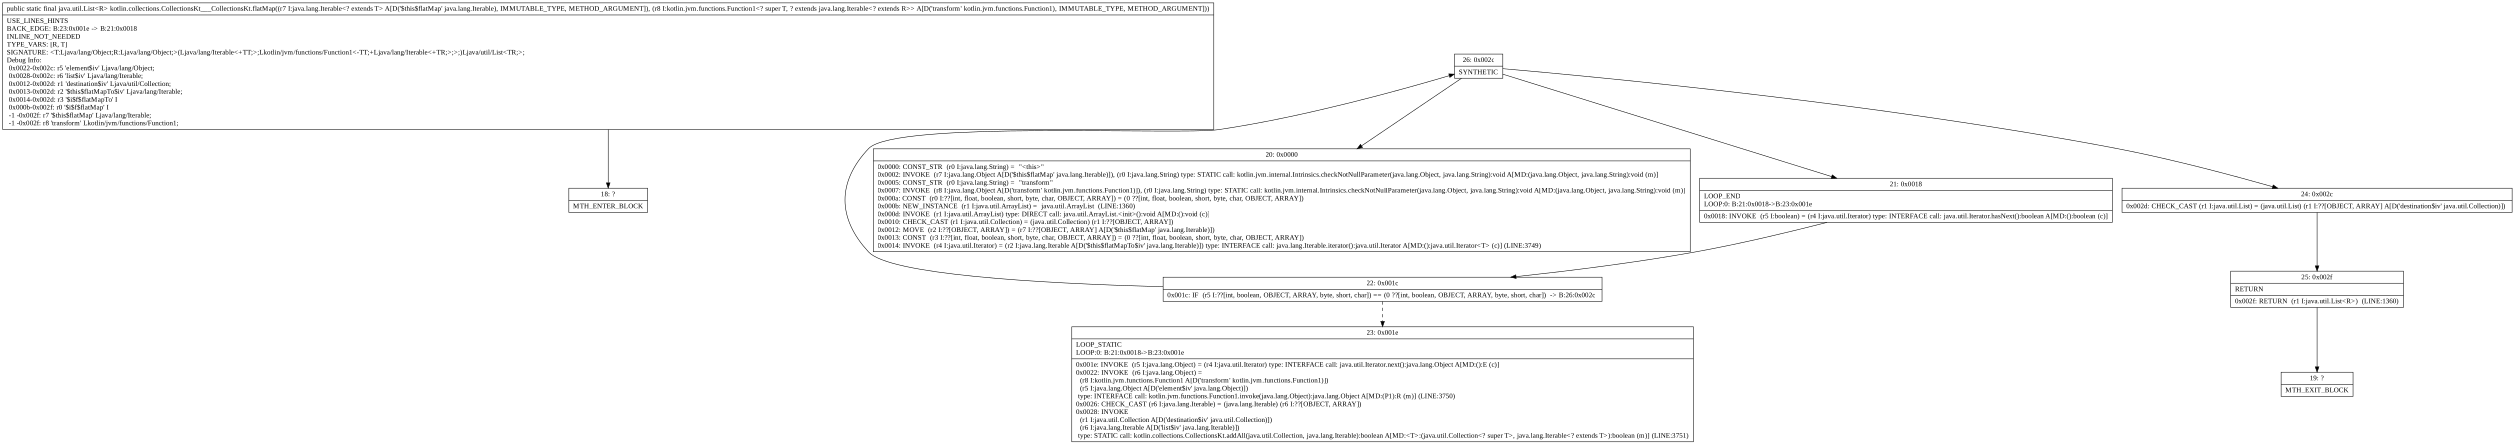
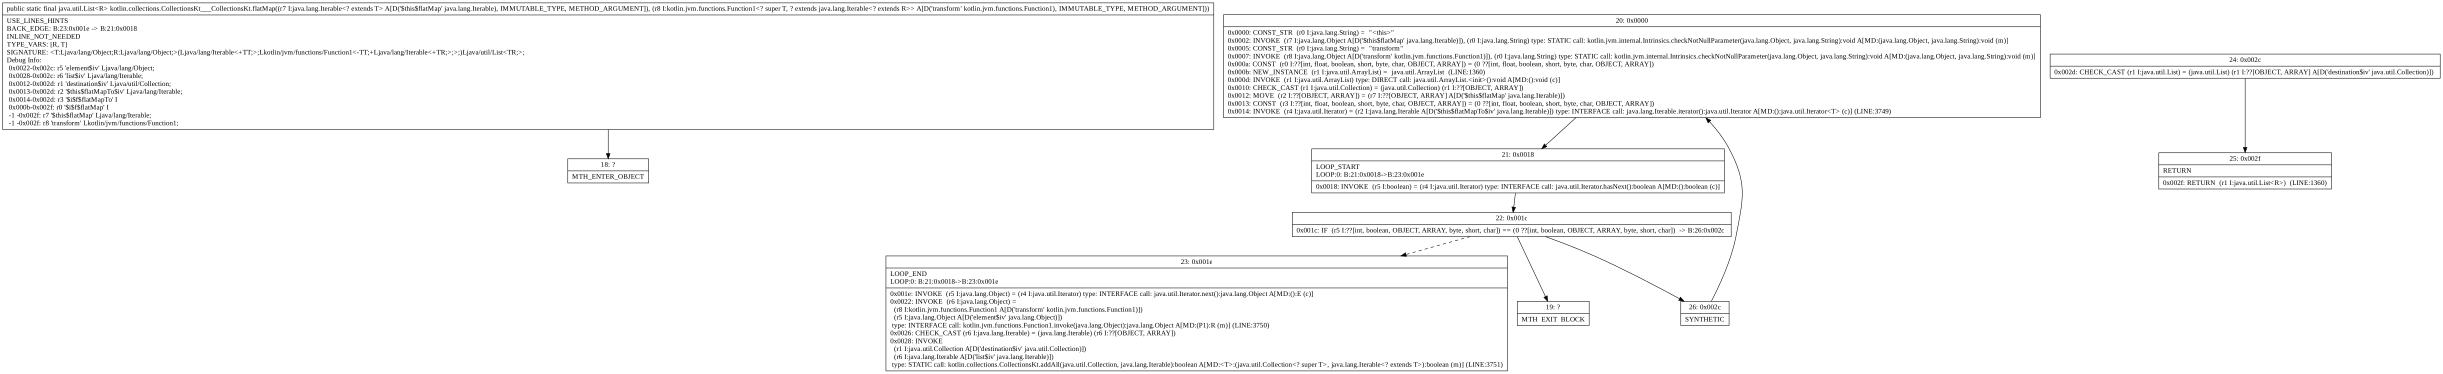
edge "26: 0x002c" -> "24: 0x002c": removed
edge "26: 0x002c" -> "21: 0x0018": now "20: 0x0000" -> "21: 0x0018"
node "21: 0x0018": text "LOOP_END" -> "LOOP_START"
node "18: ?": text "MTH_ENTER_BLOCK" -> "MTH_ENTER_OBJECT"
edge "25: 0x002f" -> "19: ?": now "22: 0x001c" -> "19: ?"
node "23: 0x001e": text "LOOP_STATIC" -> "LOOP_END"
